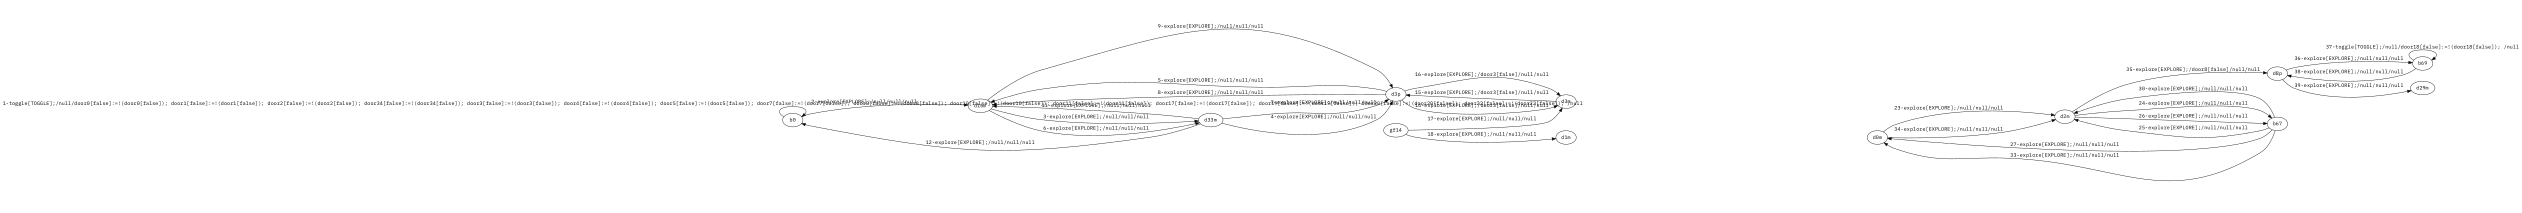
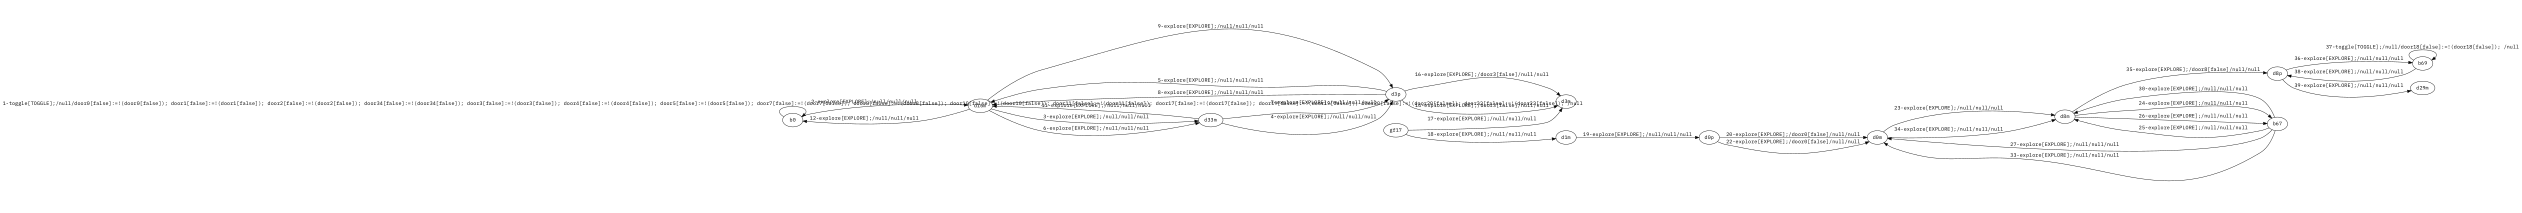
edge "d3m" -> "d3p": removed, label "15-explore[EXPLORE];/door3[false]/null/null"
node "d2m": label "d2m" -> "d8m"
node "gf14": label "gf14" -> "gf17"
node "d0p": added
edge "d33m" -> "b0": now "d16m" -> "b0"
